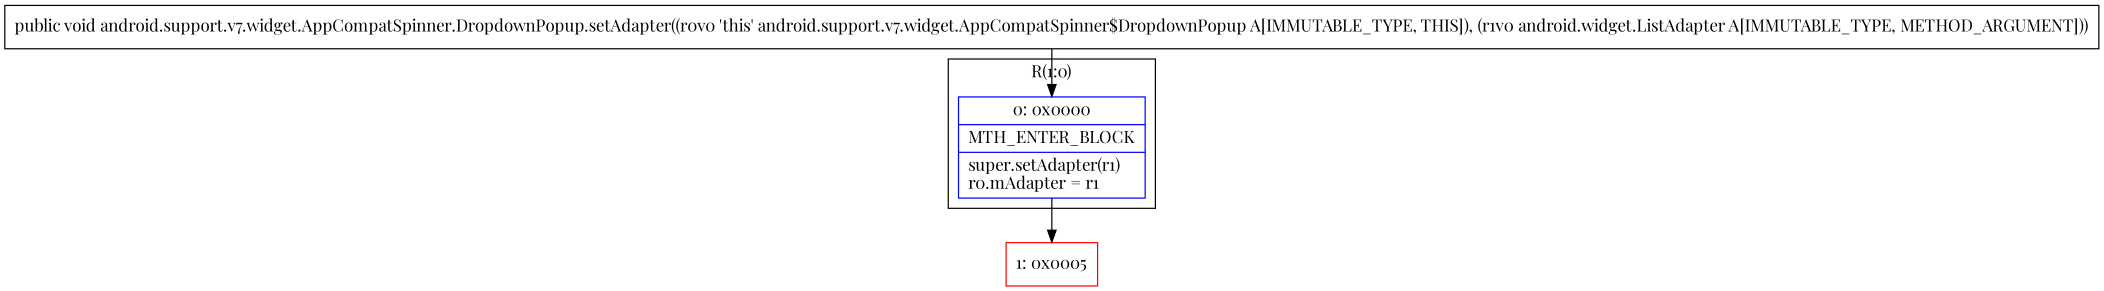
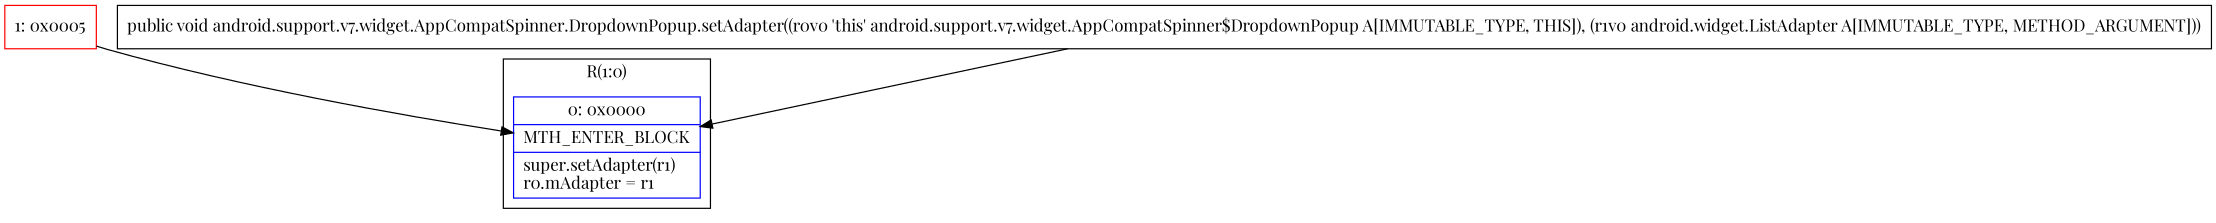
edge "0: 0x0000" -> "1: 0x0005": reversed
